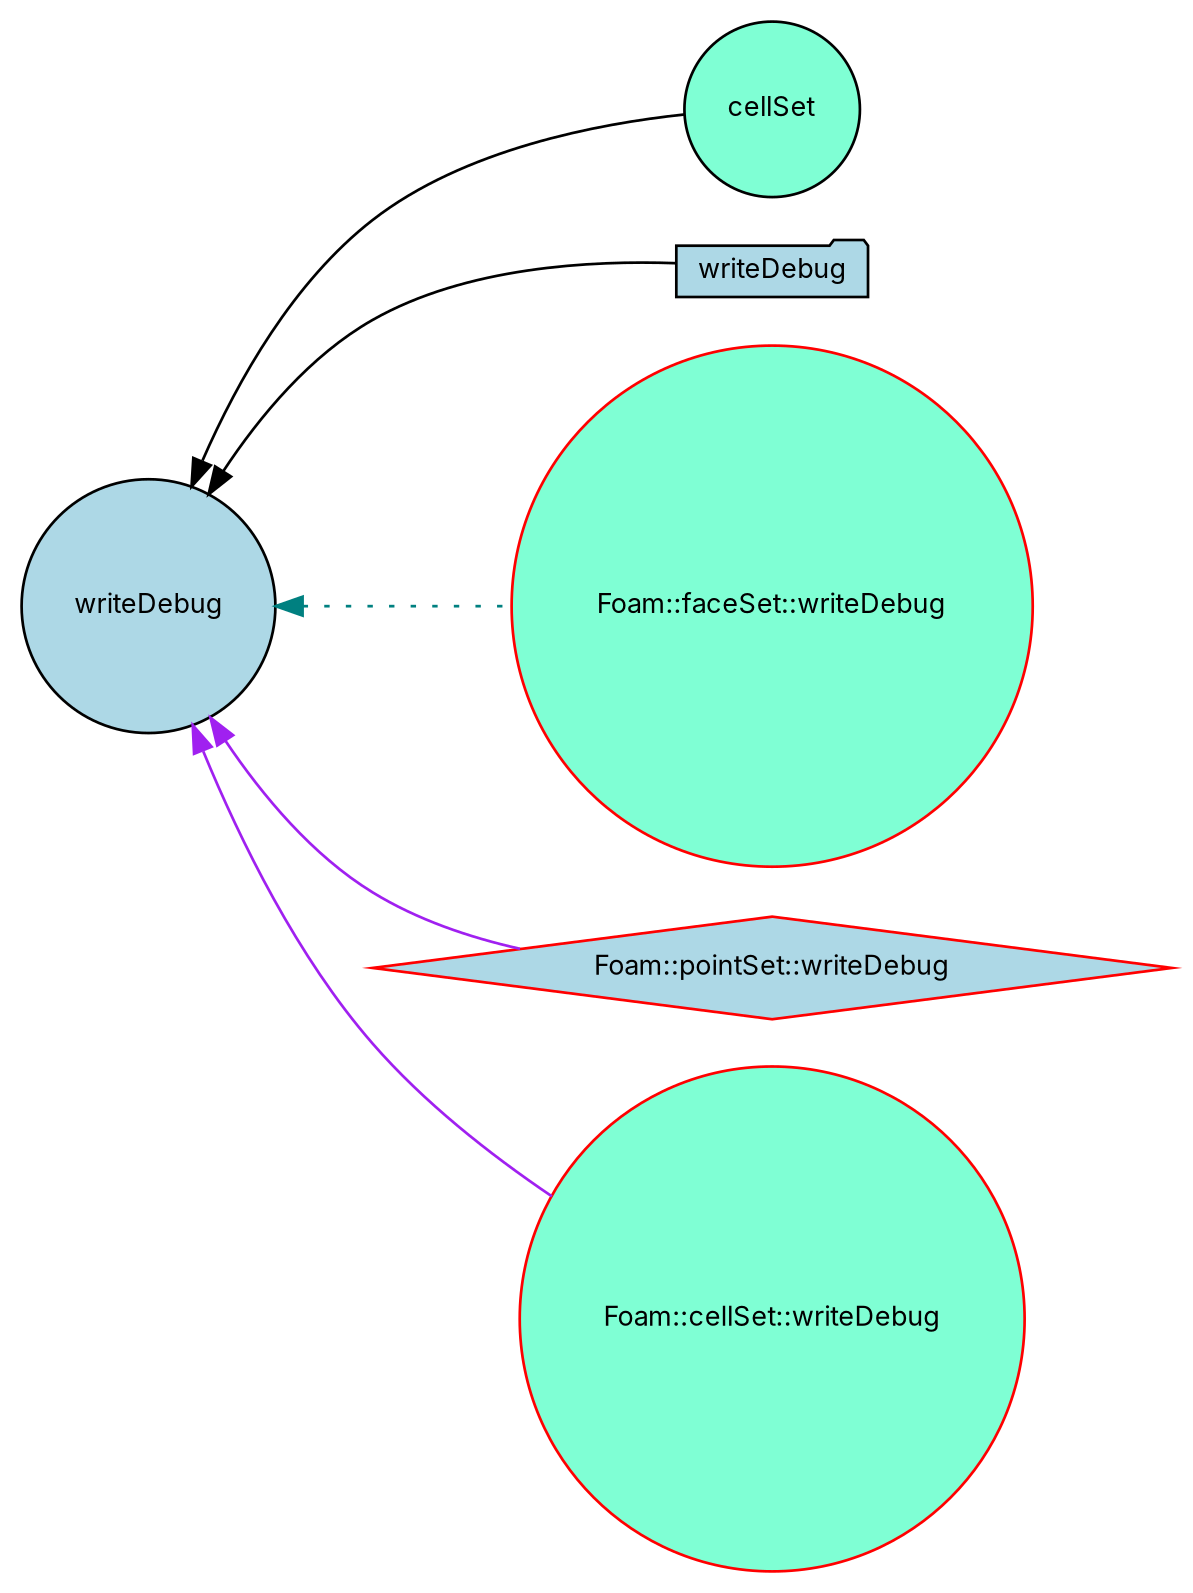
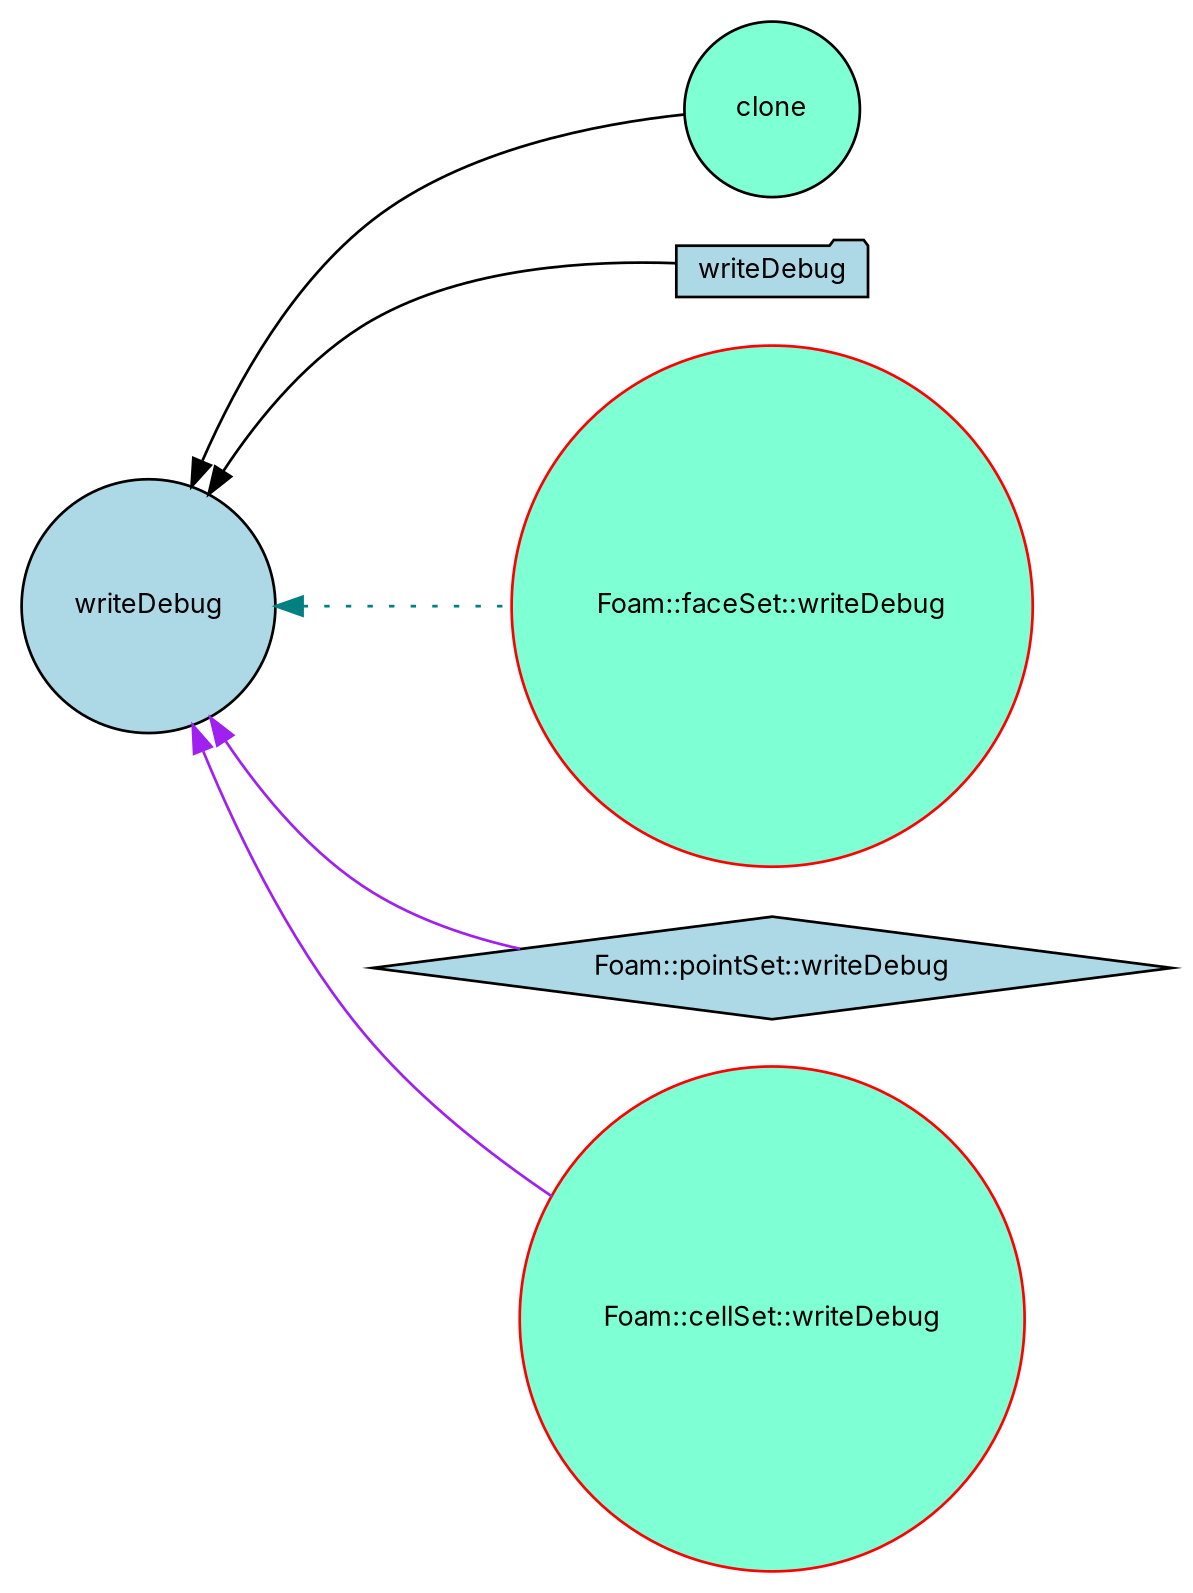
node "cellSet": label "cellSet" -> "clone"
node "Foam::pointSet::writeDebug": color red -> black
